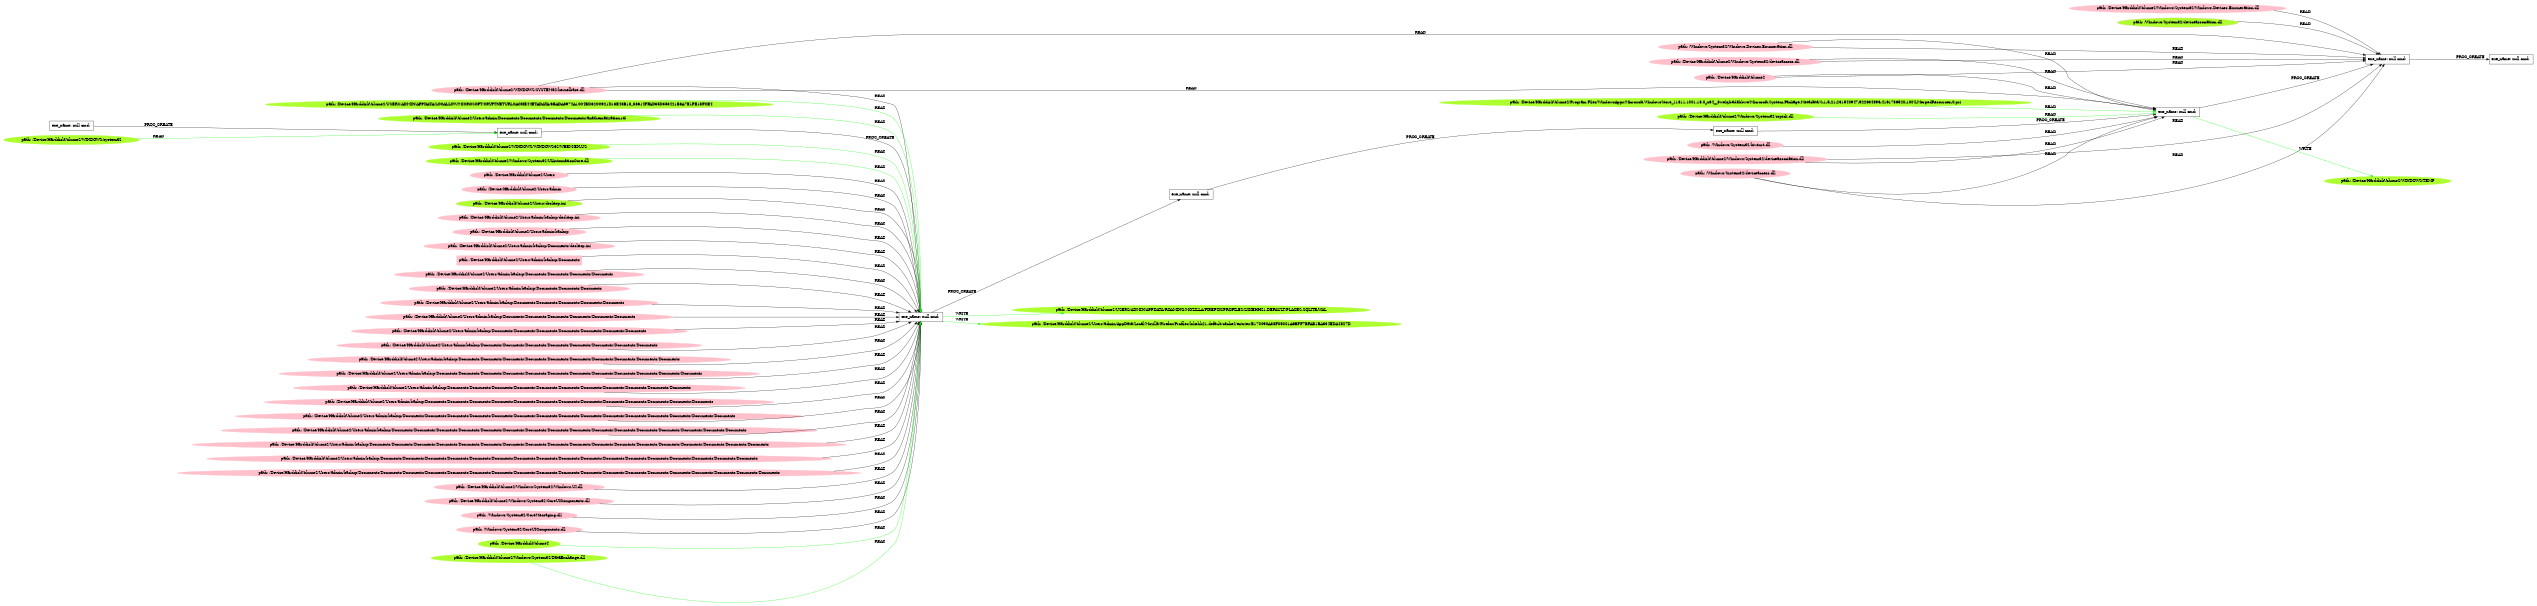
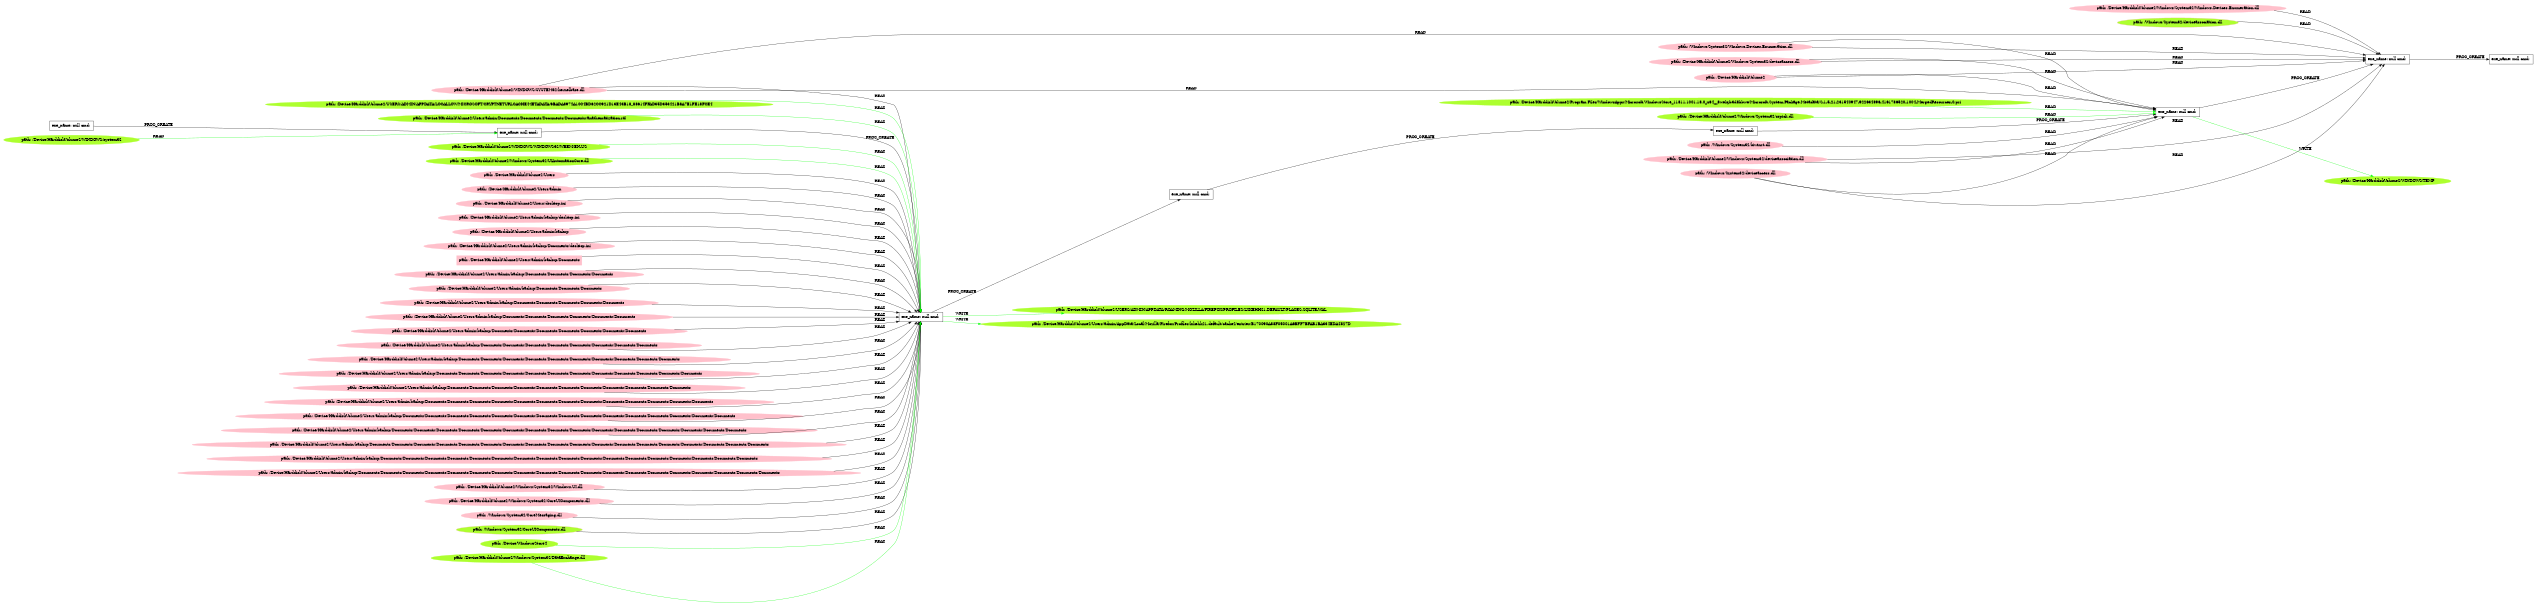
node "path: /Device/HarddiskVolume2/Users/desktop.ini": fillcolor greenyellow -> pink
node "path: /Windows/System32/CoreUIComponents.dll": fillcolor pink -> greenyellow
node "path: /Device/HarddiskVolume4": label "path: /Device/HarddiskVolume4" -> "path: /Device/WindowsStore4"
